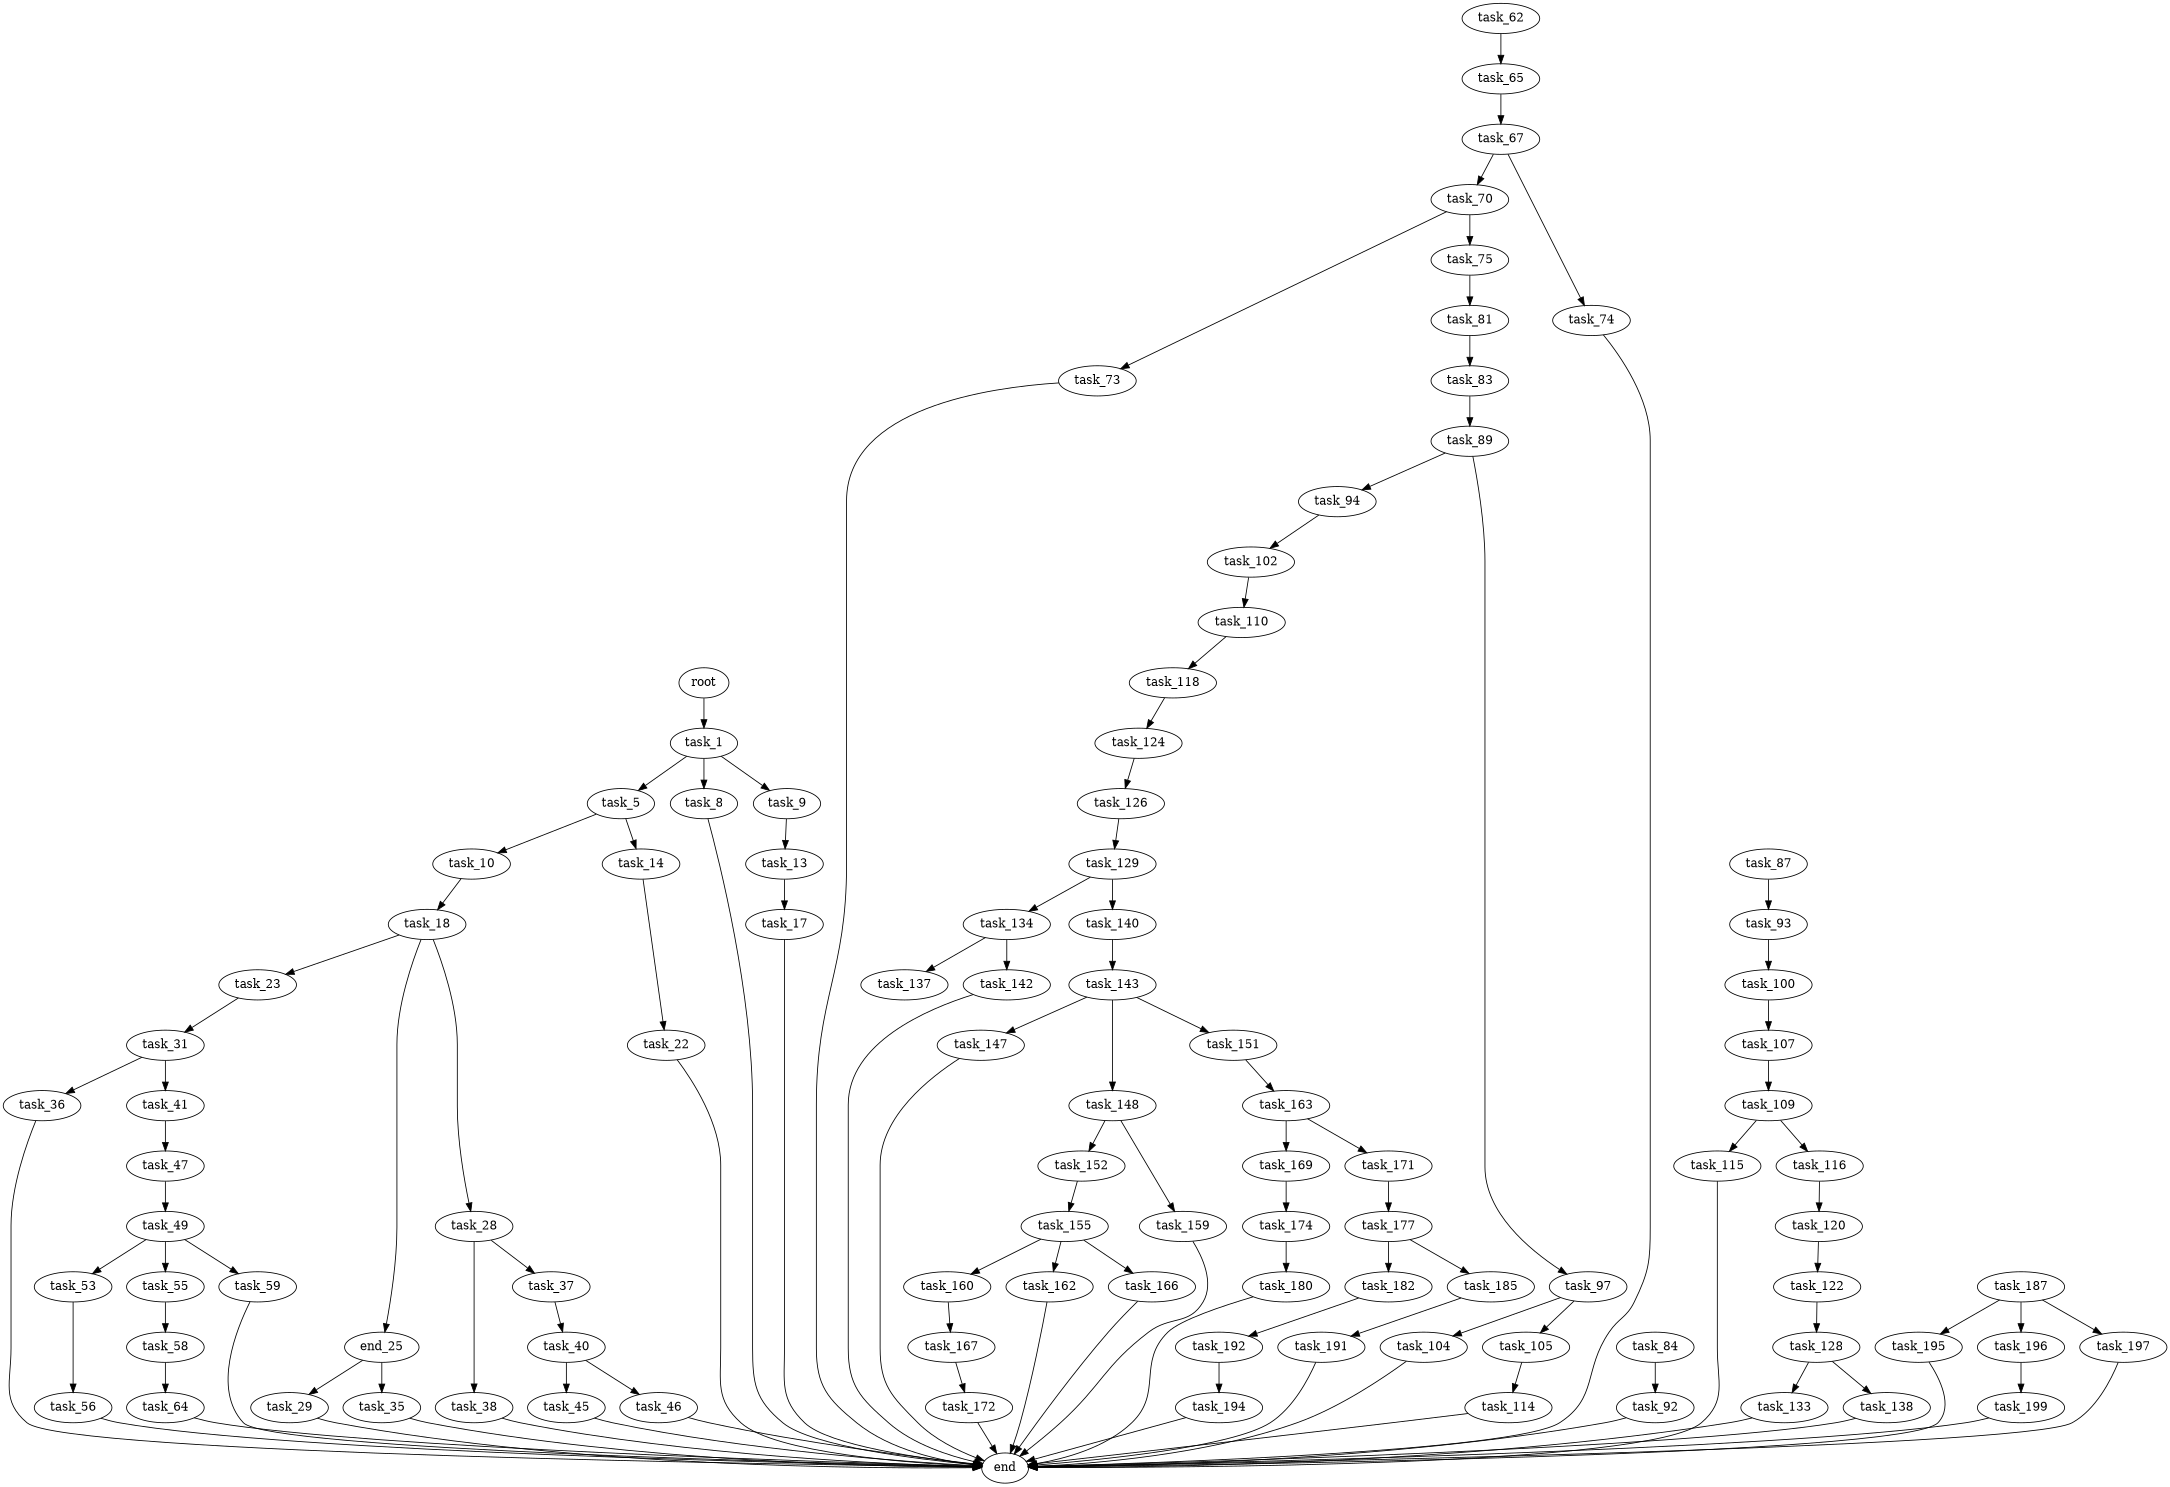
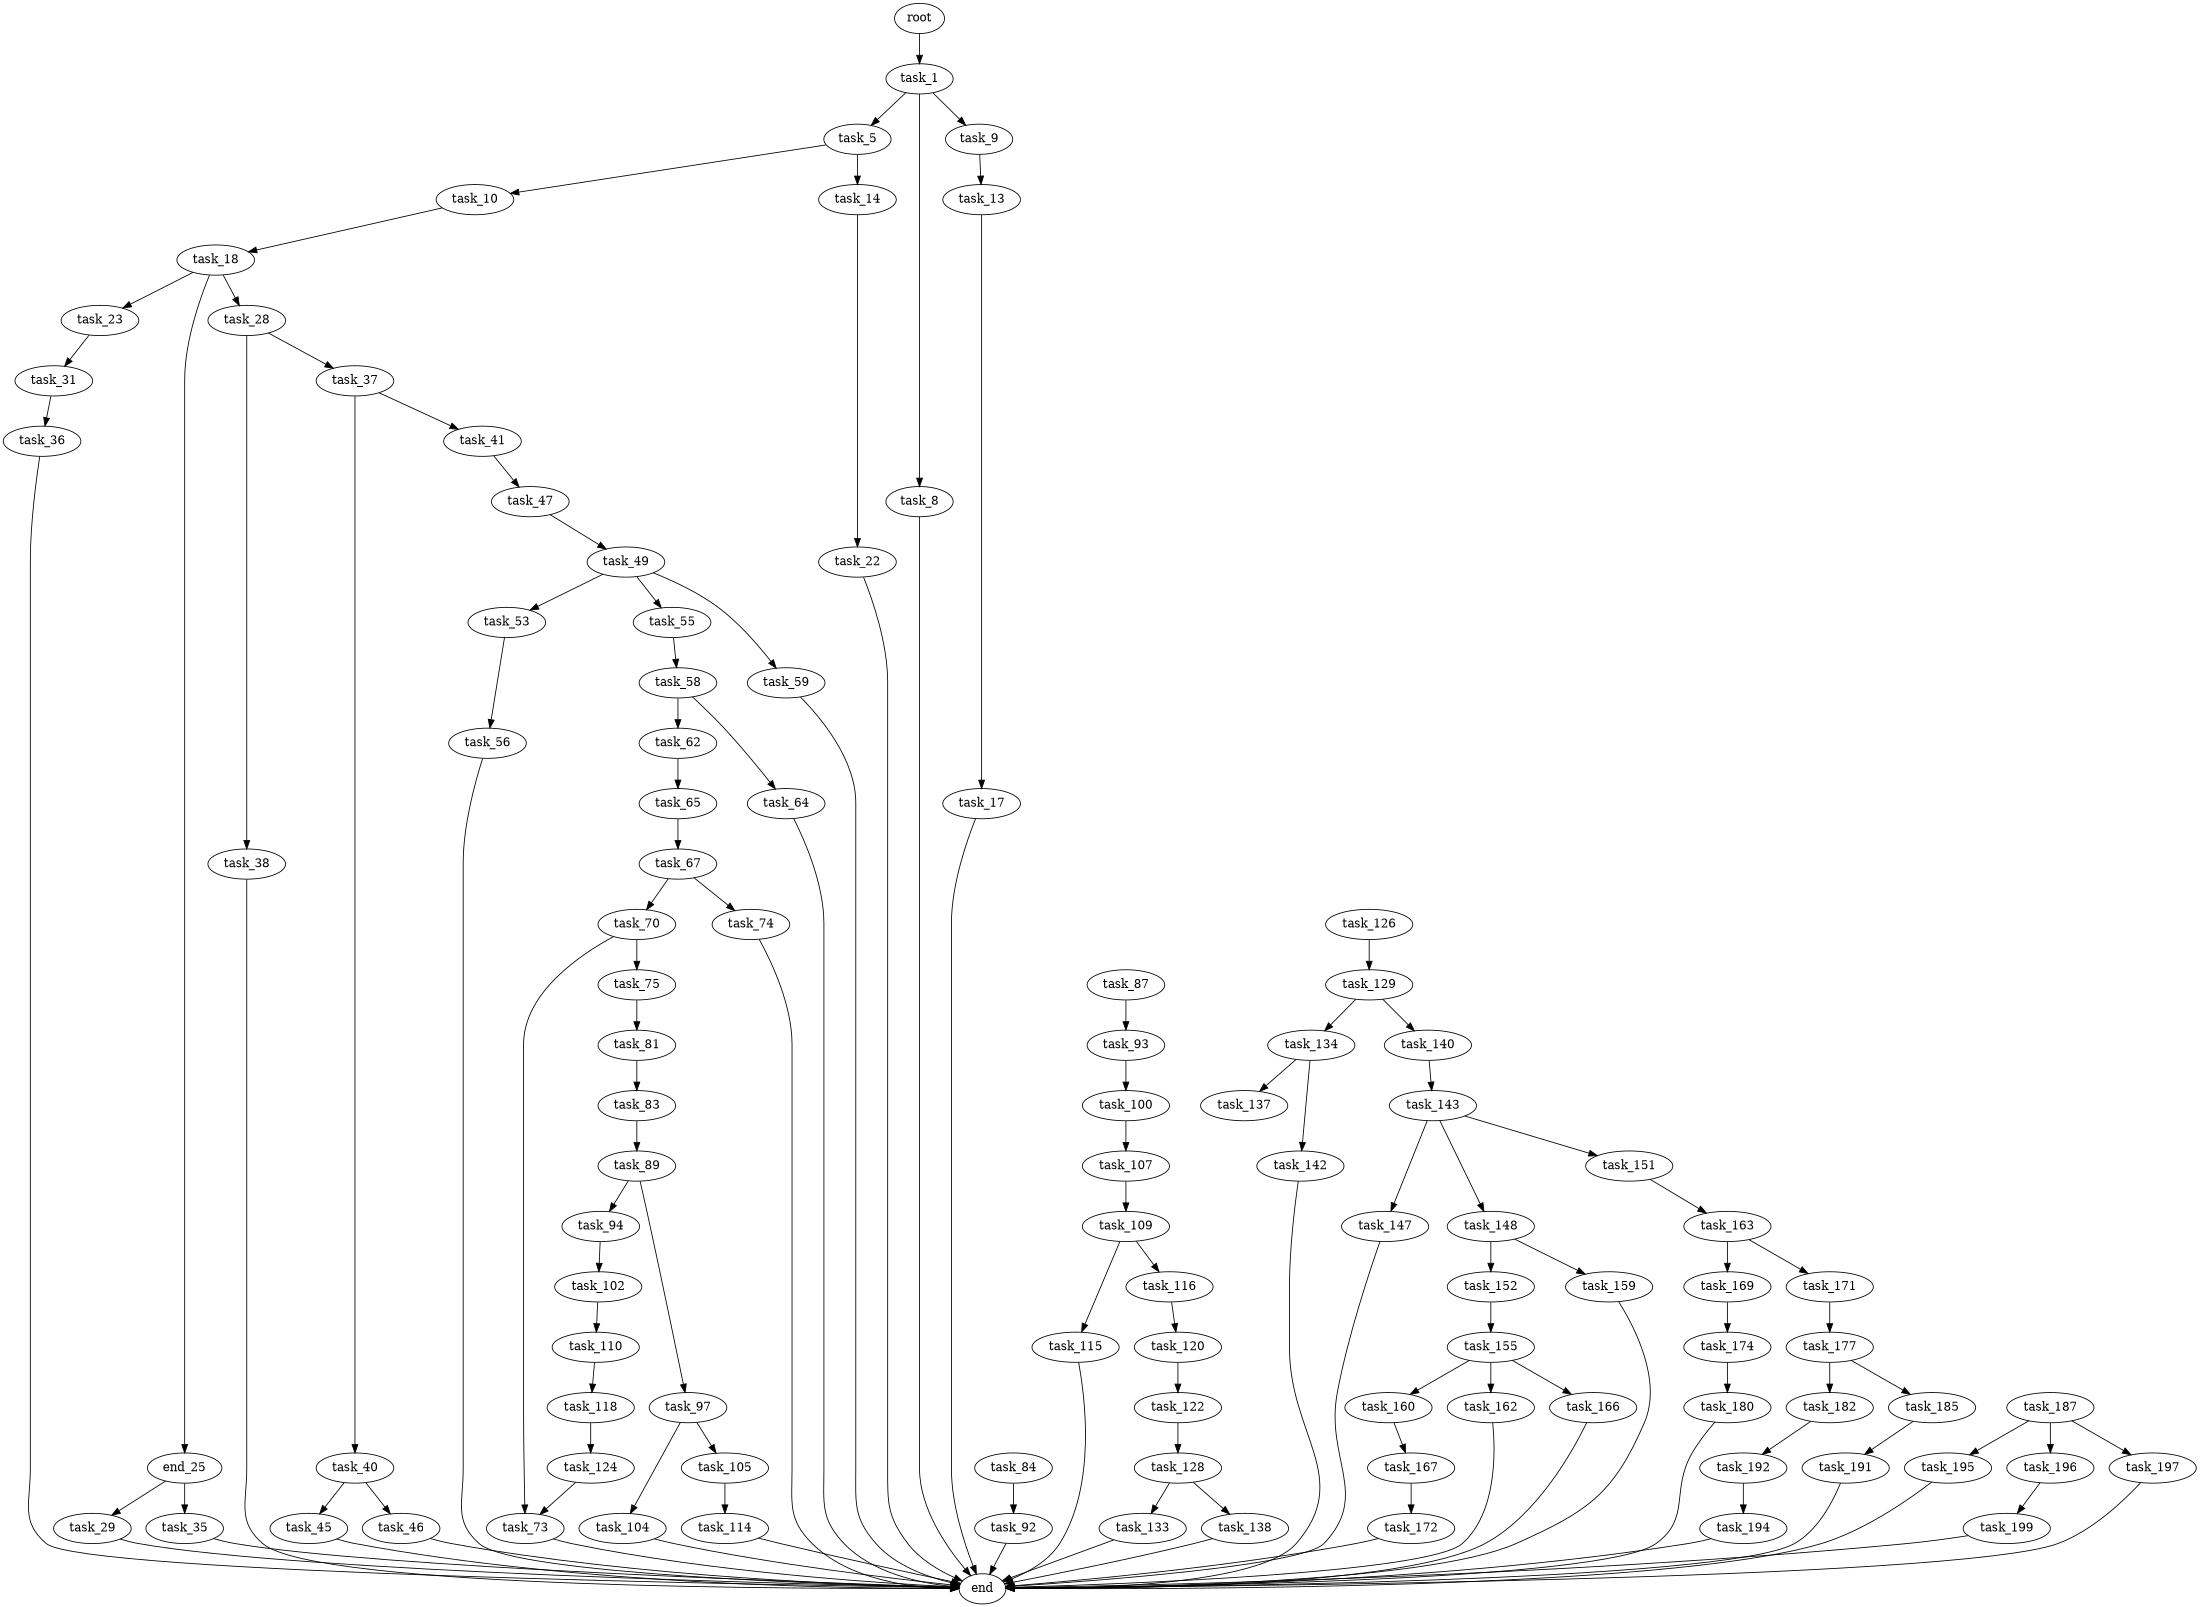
edge "task_58" -> "task_62": added
edge "task_124" -> "task_126": now "task_124" -> "task_73"
edge "task_31" -> "task_41": now "task_37" -> "task_41"
